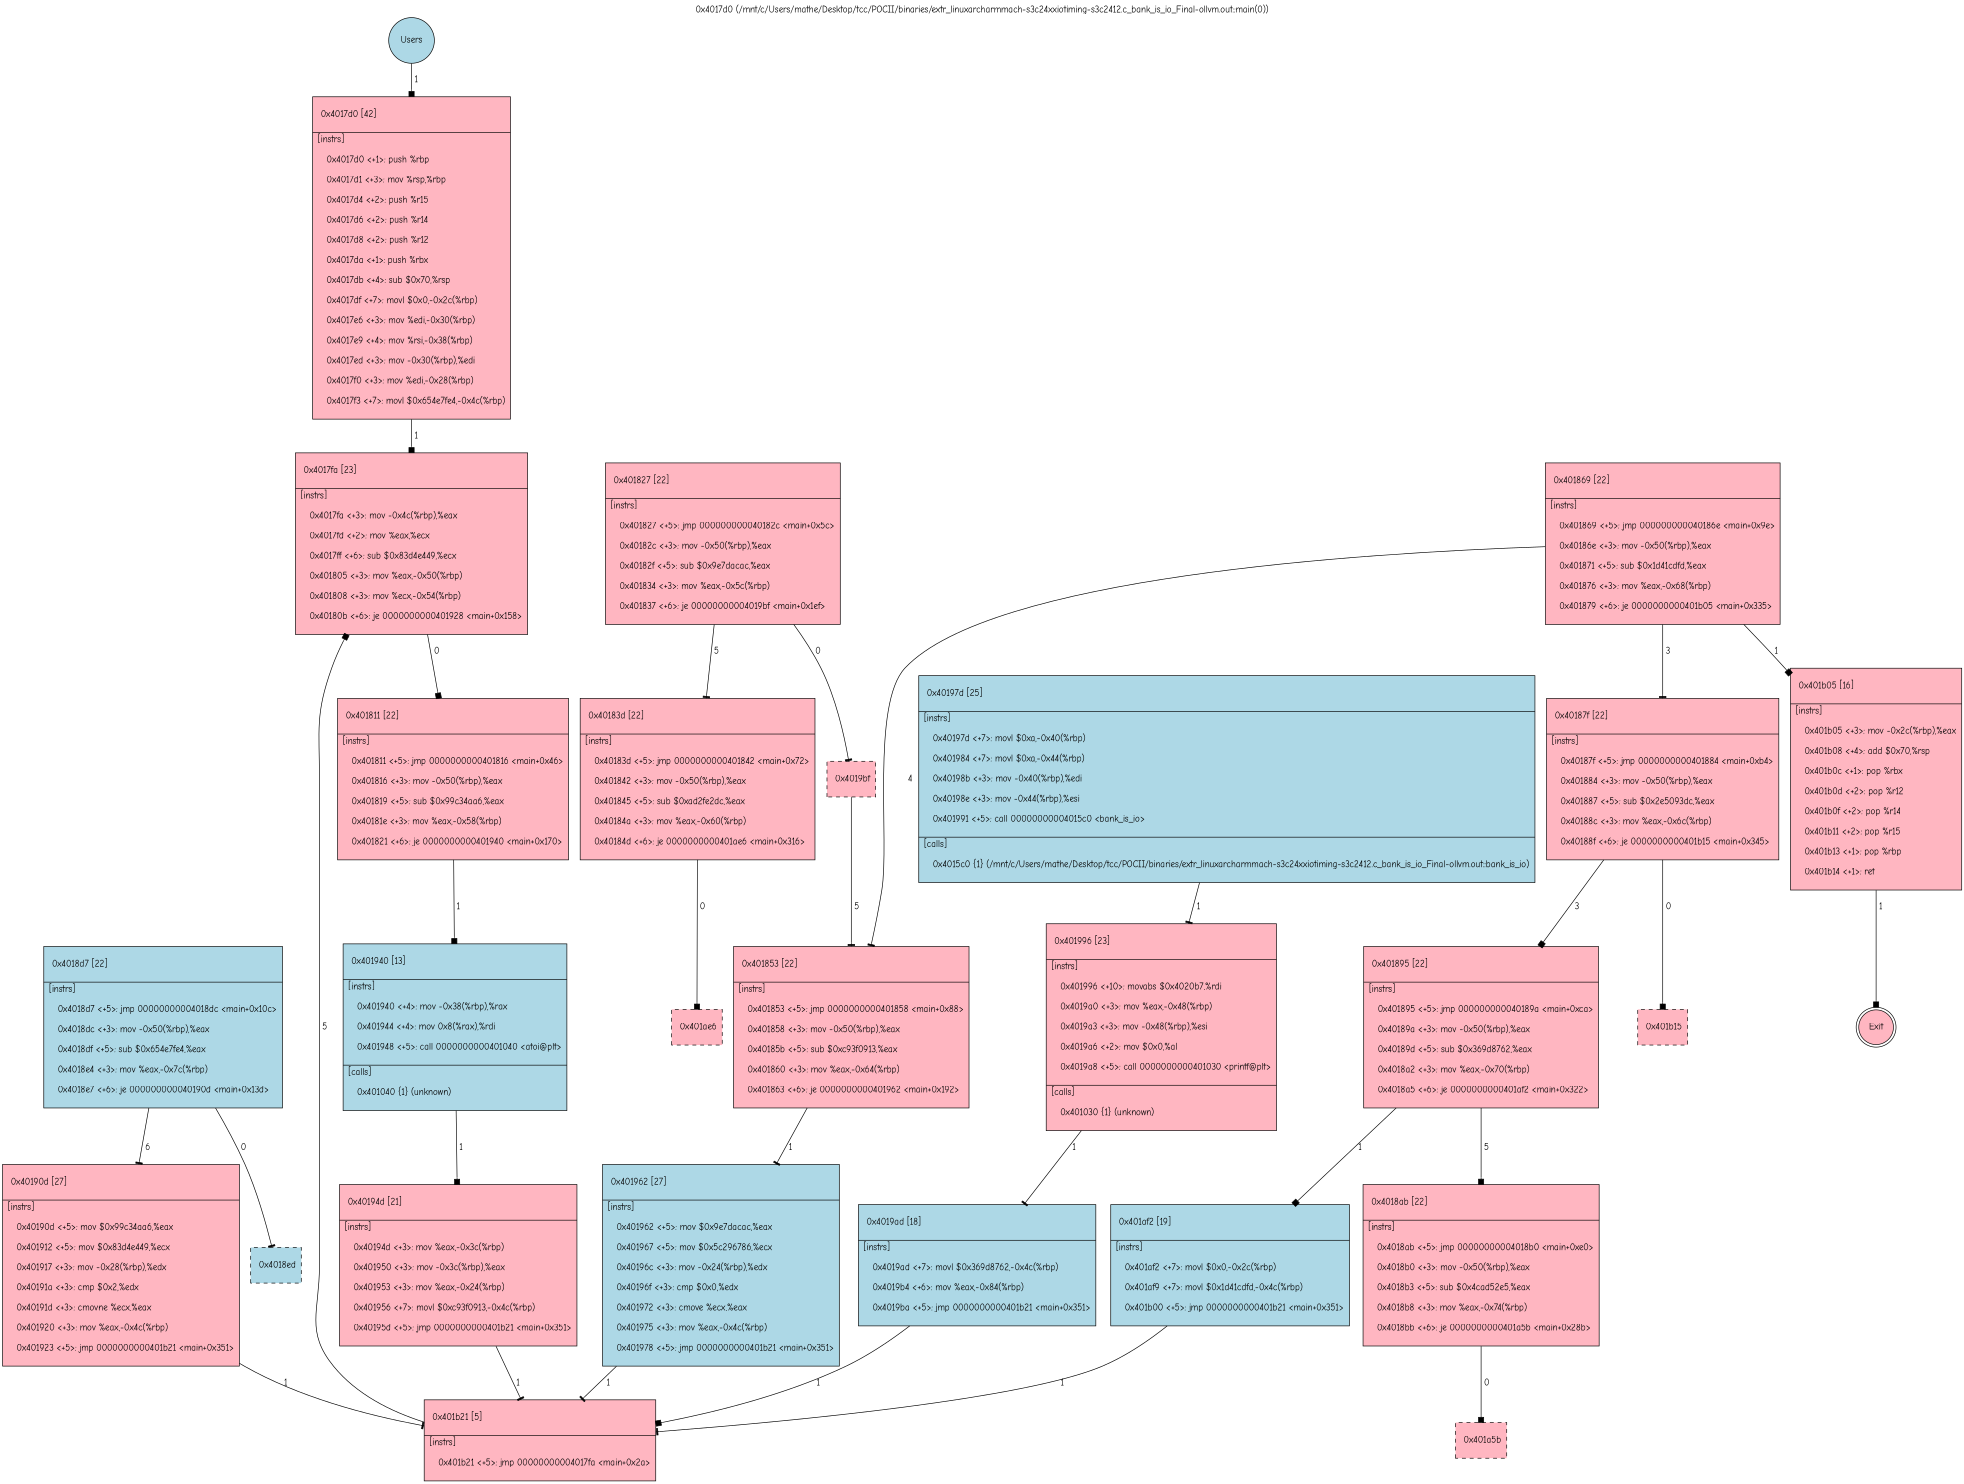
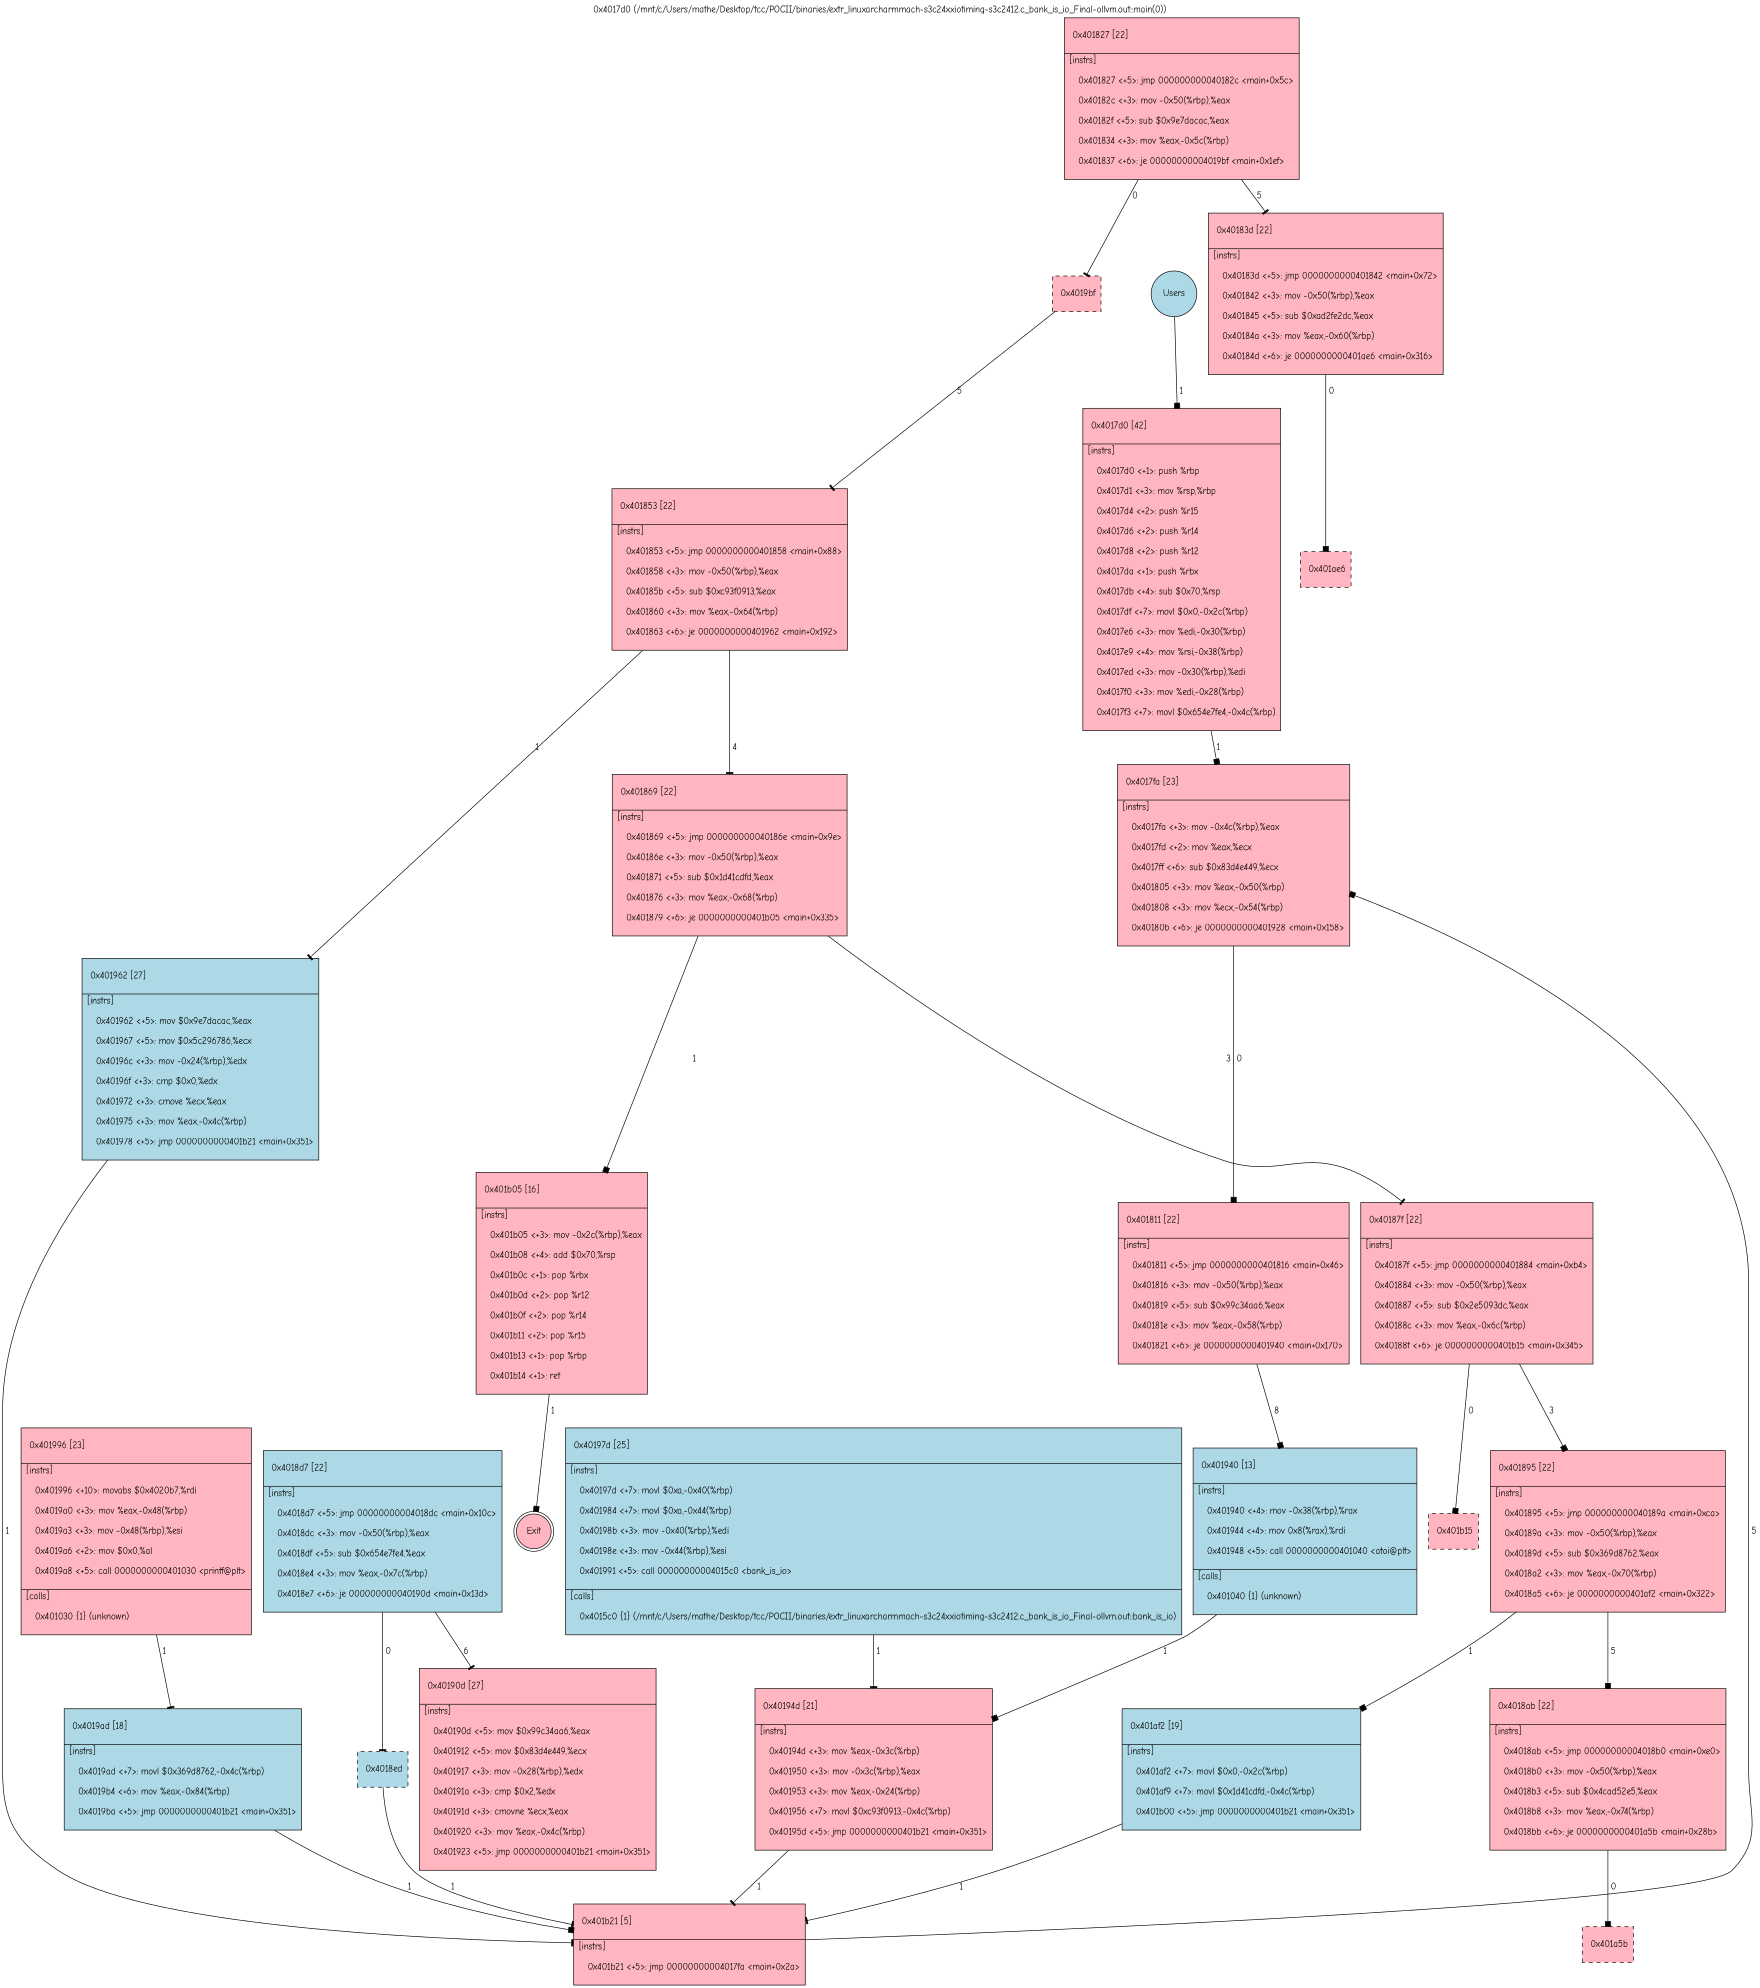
edge "0x401869 [22]" -> "0x401853 [22]": reversed
edge "0x40197d [25]" -> "0x401996 [23]": now "0x40197d [25]" -> "0x40194d [21]"
edge "0x401811 [22]" -> "0x401940 [13]": label " 1" -> " 8"
edge "0x40190d [27]" -> "0x401b21 [5]": now "0x4018ed" -> "0x401b21 [5]"
